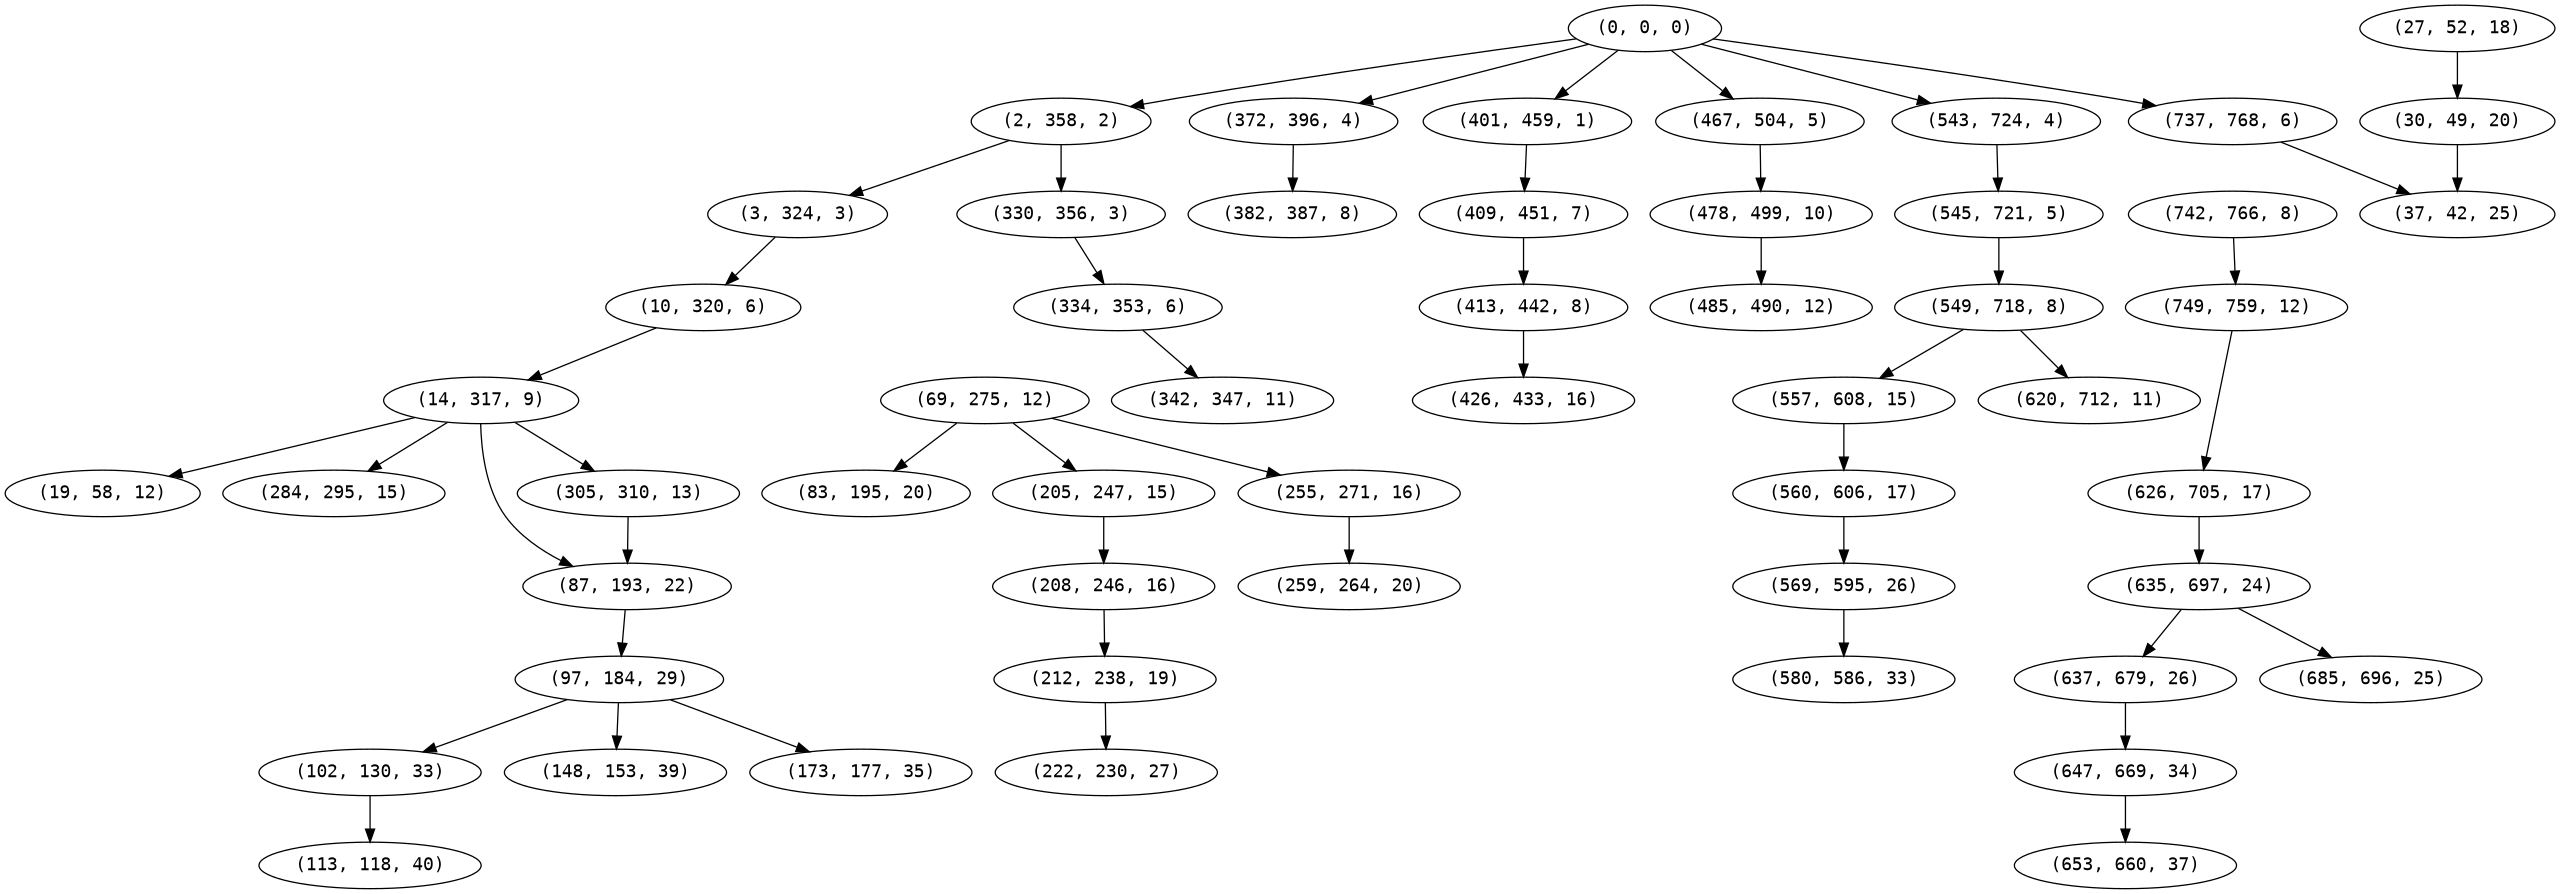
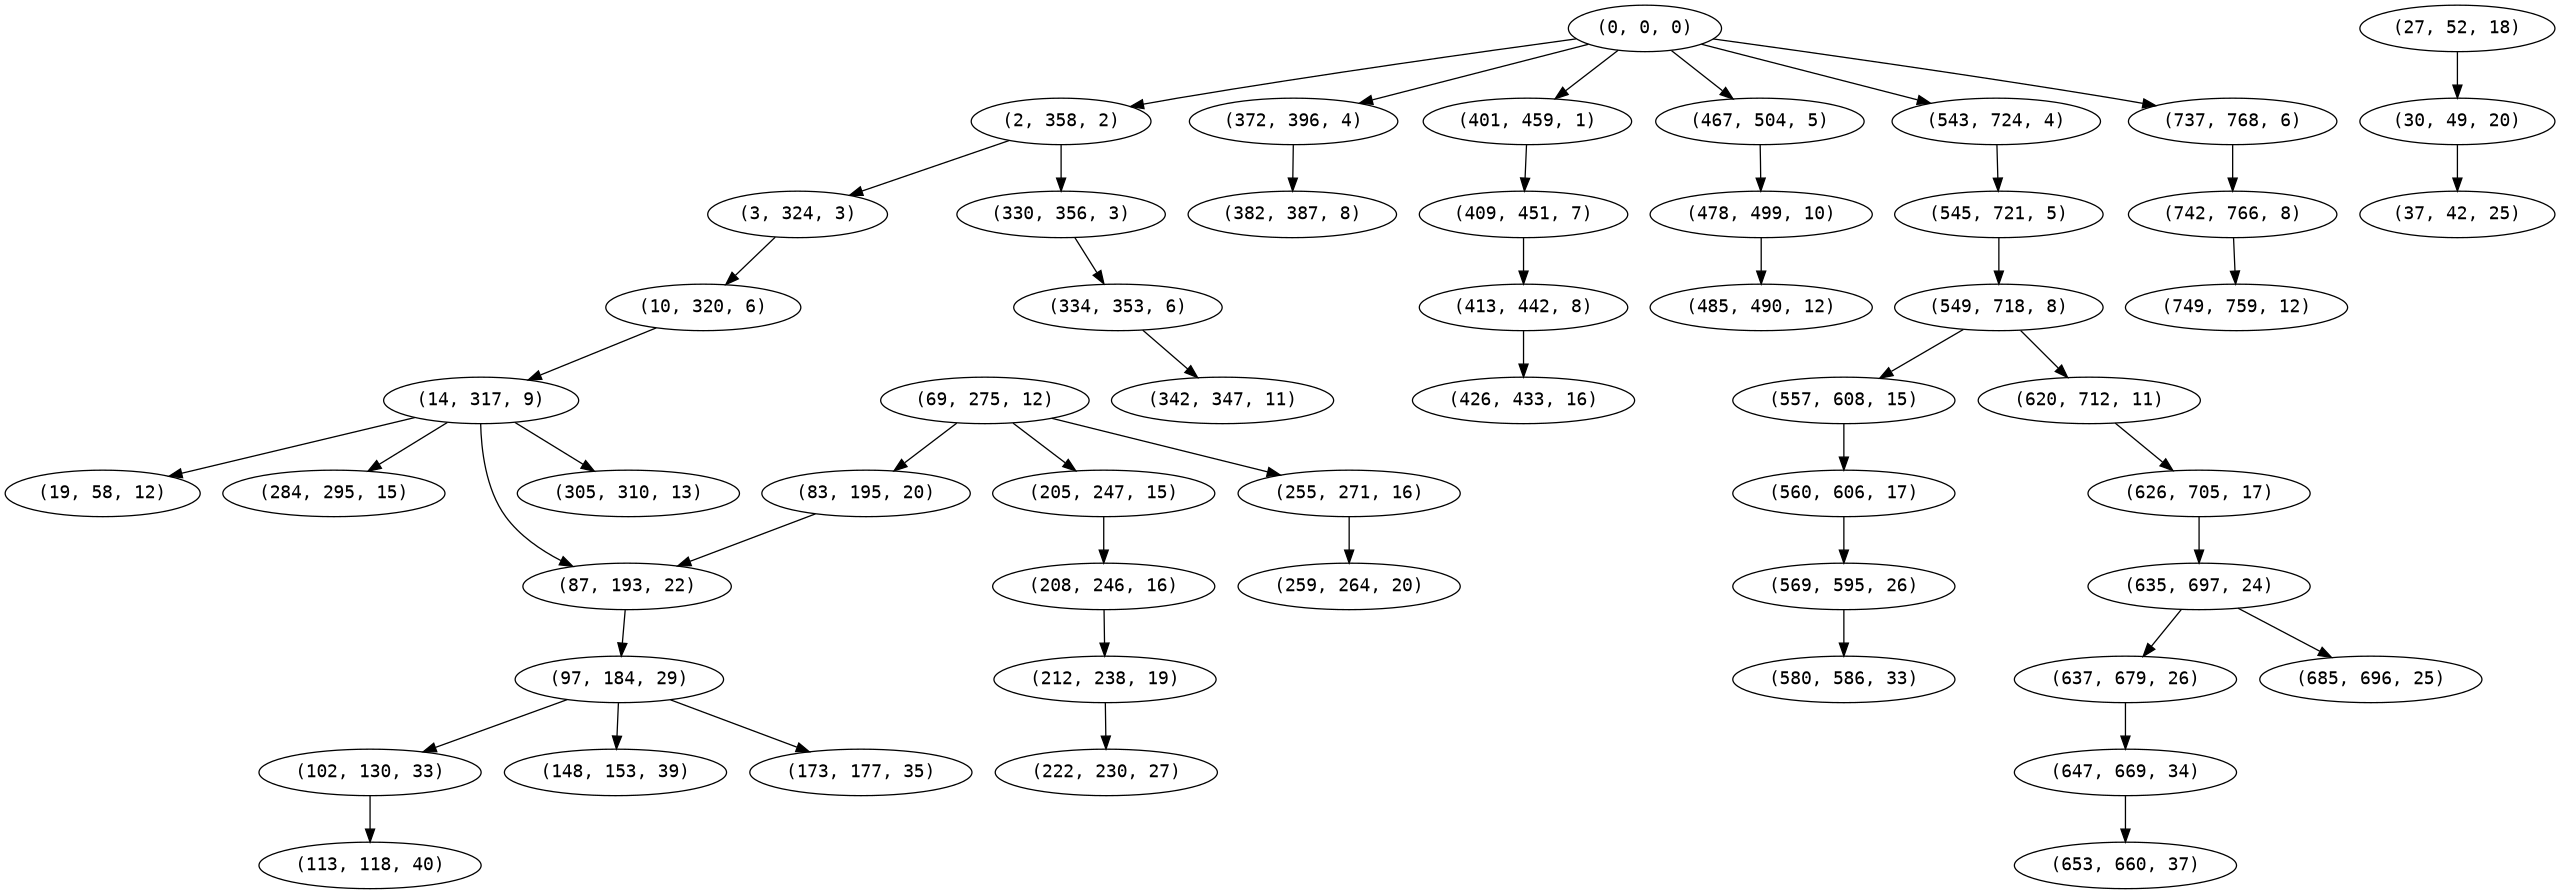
edge "(737, 768, 6)" -> "(37, 42, 25)": now "(737, 768, 6)" -> "(742, 766, 8)"
edge "(749, 759, 12)" -> "(626, 705, 17)": now "(620, 712, 11)" -> "(626, 705, 17)"
edge "(305, 310, 13)" -> "(87, 193, 22)": now "(83, 195, 20)" -> "(87, 193, 22)"
